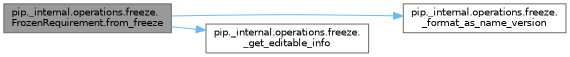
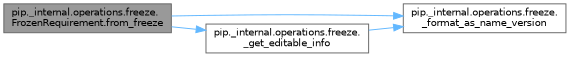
edge "pip._internal.operations.freeze. _get_editable_info" -> "pip._internal.operations.freeze. _format_as_name_version": added
